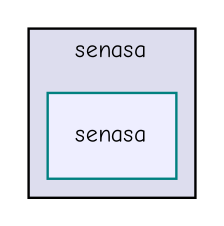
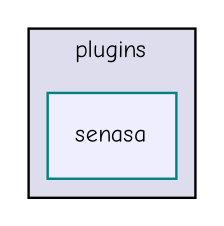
cluster "senasa": label "senasa" -> "plugins"
